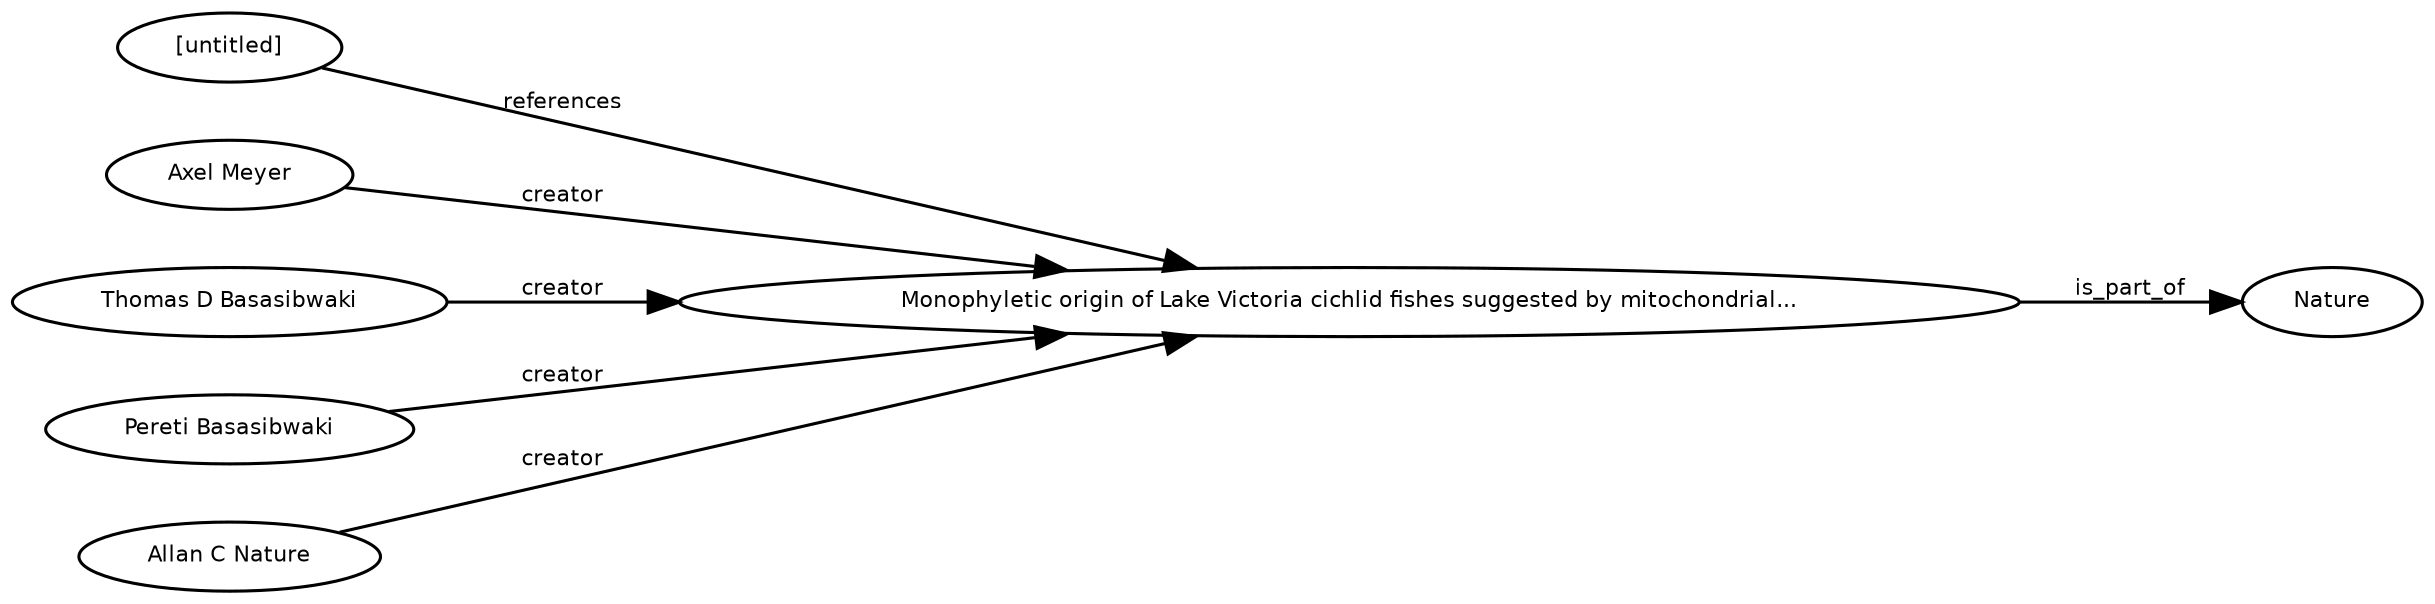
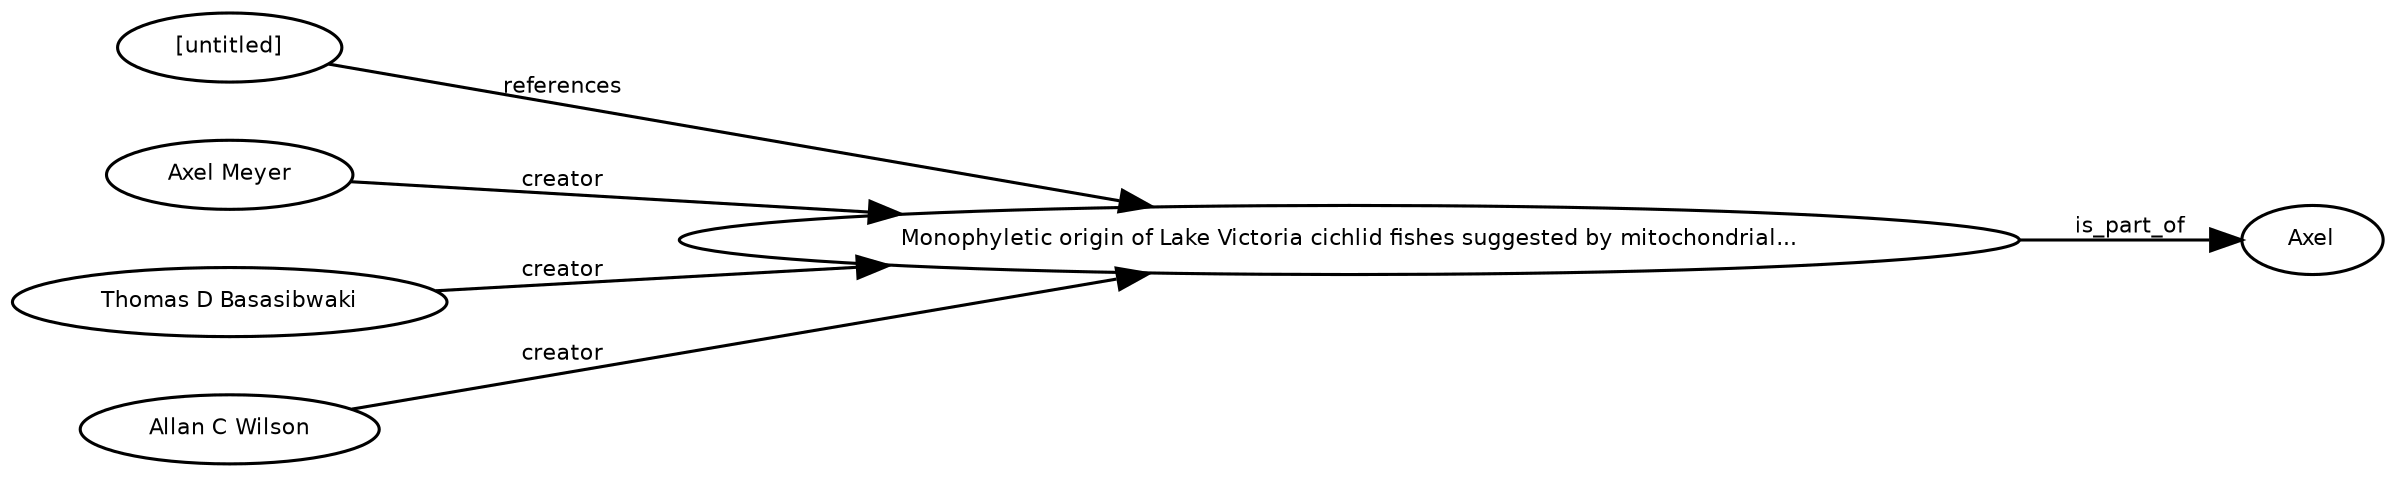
node "Nature": label "Nature" -> "Axel"
node "Pereti Basasibwaki": removed
node "Allan C Nature": label "Allan C Nature" -> "Allan C Wilson"
